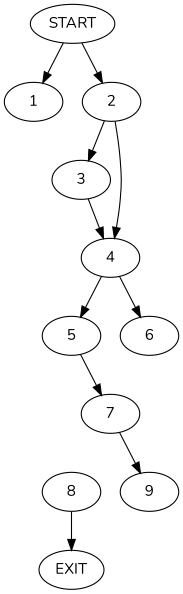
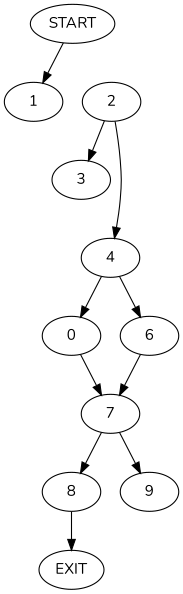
edge "START" -> "2": removed
edge "3" -> "4": removed
node "5": label "5" -> "0"
edge "6" -> "7": added
edge "7" -> "8": added
